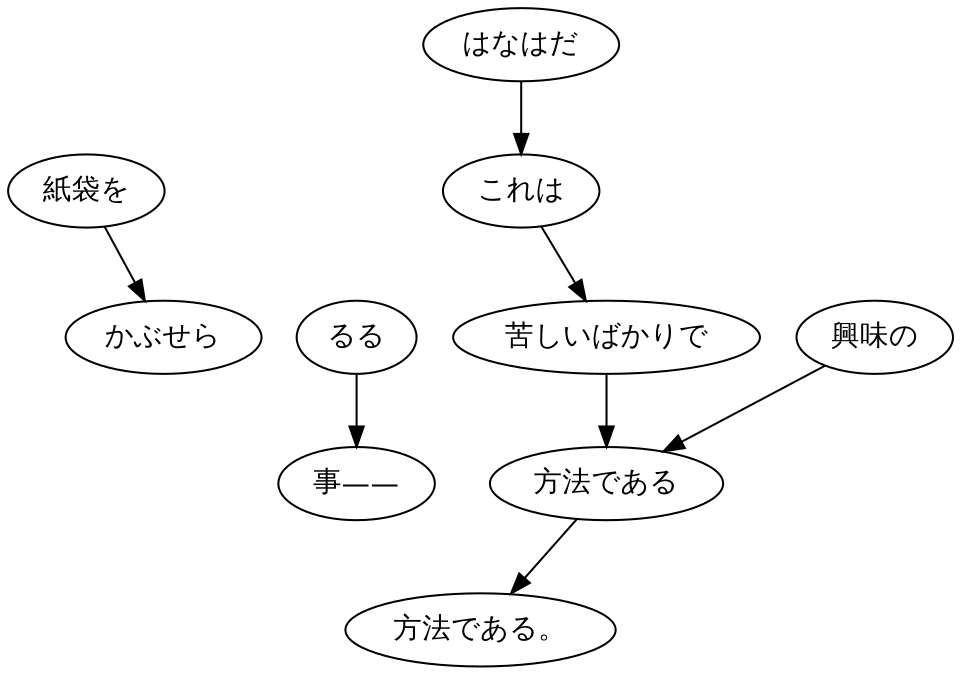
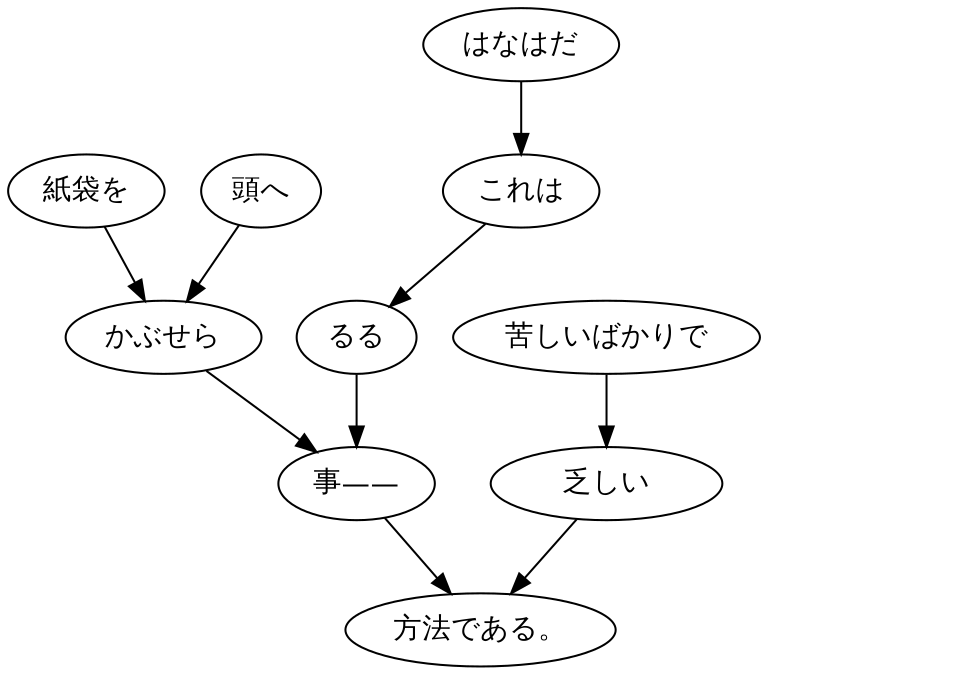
node "頭へ": added
edge "これは" -> "苦しいばかりで": now "これは" -> "るる"
node "興味の": removed
edge "かぶせら" -> "事——": added
node "方法である": label "方法である" -> "乏しい"
edge "事——" -> "方法である。": added
